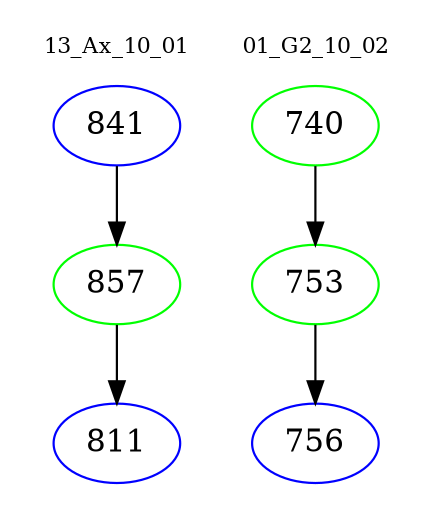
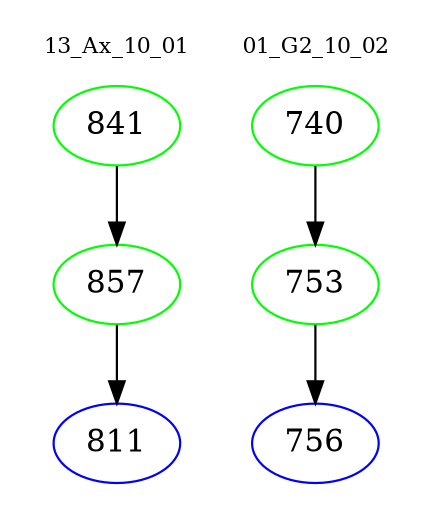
node "841": color blue -> green
